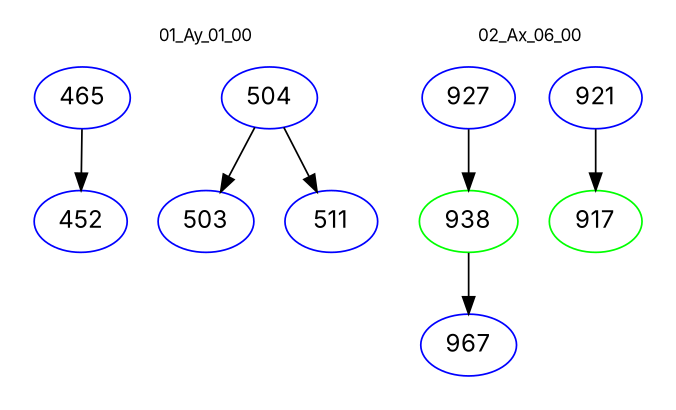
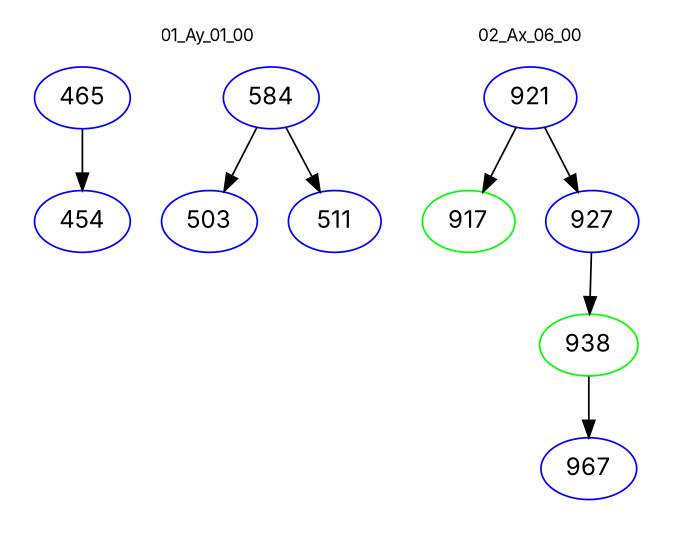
node "504": label "504" -> "584"
edge "921" -> "927": added
node "452": label "452" -> "454"
